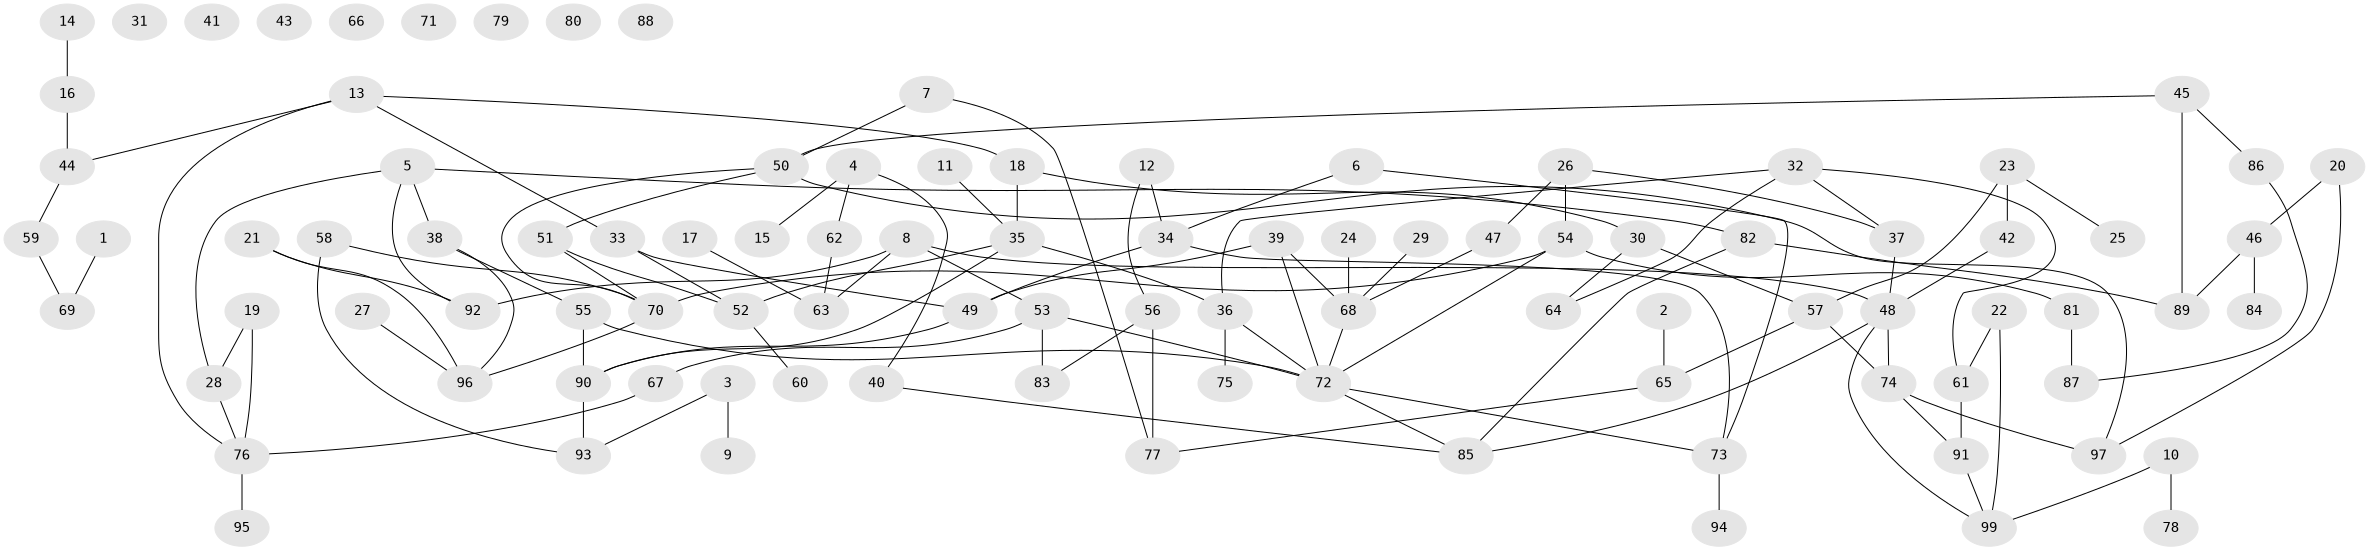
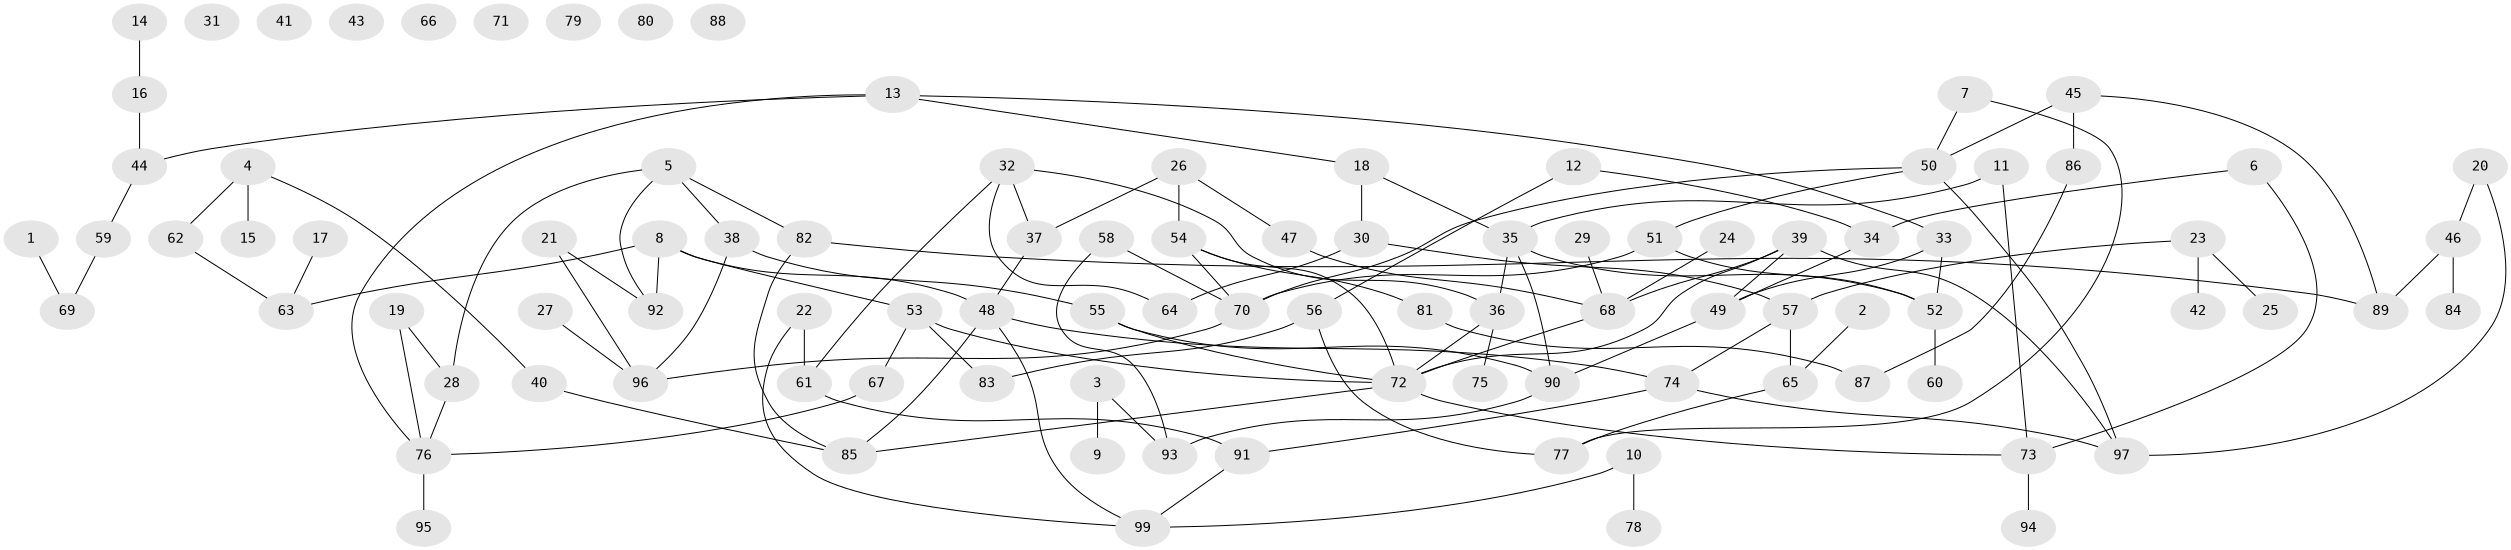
edge "34" -- "73": now "11" -- "73"
edge "42" -- "48": removed
edge "39" -- "97": added
